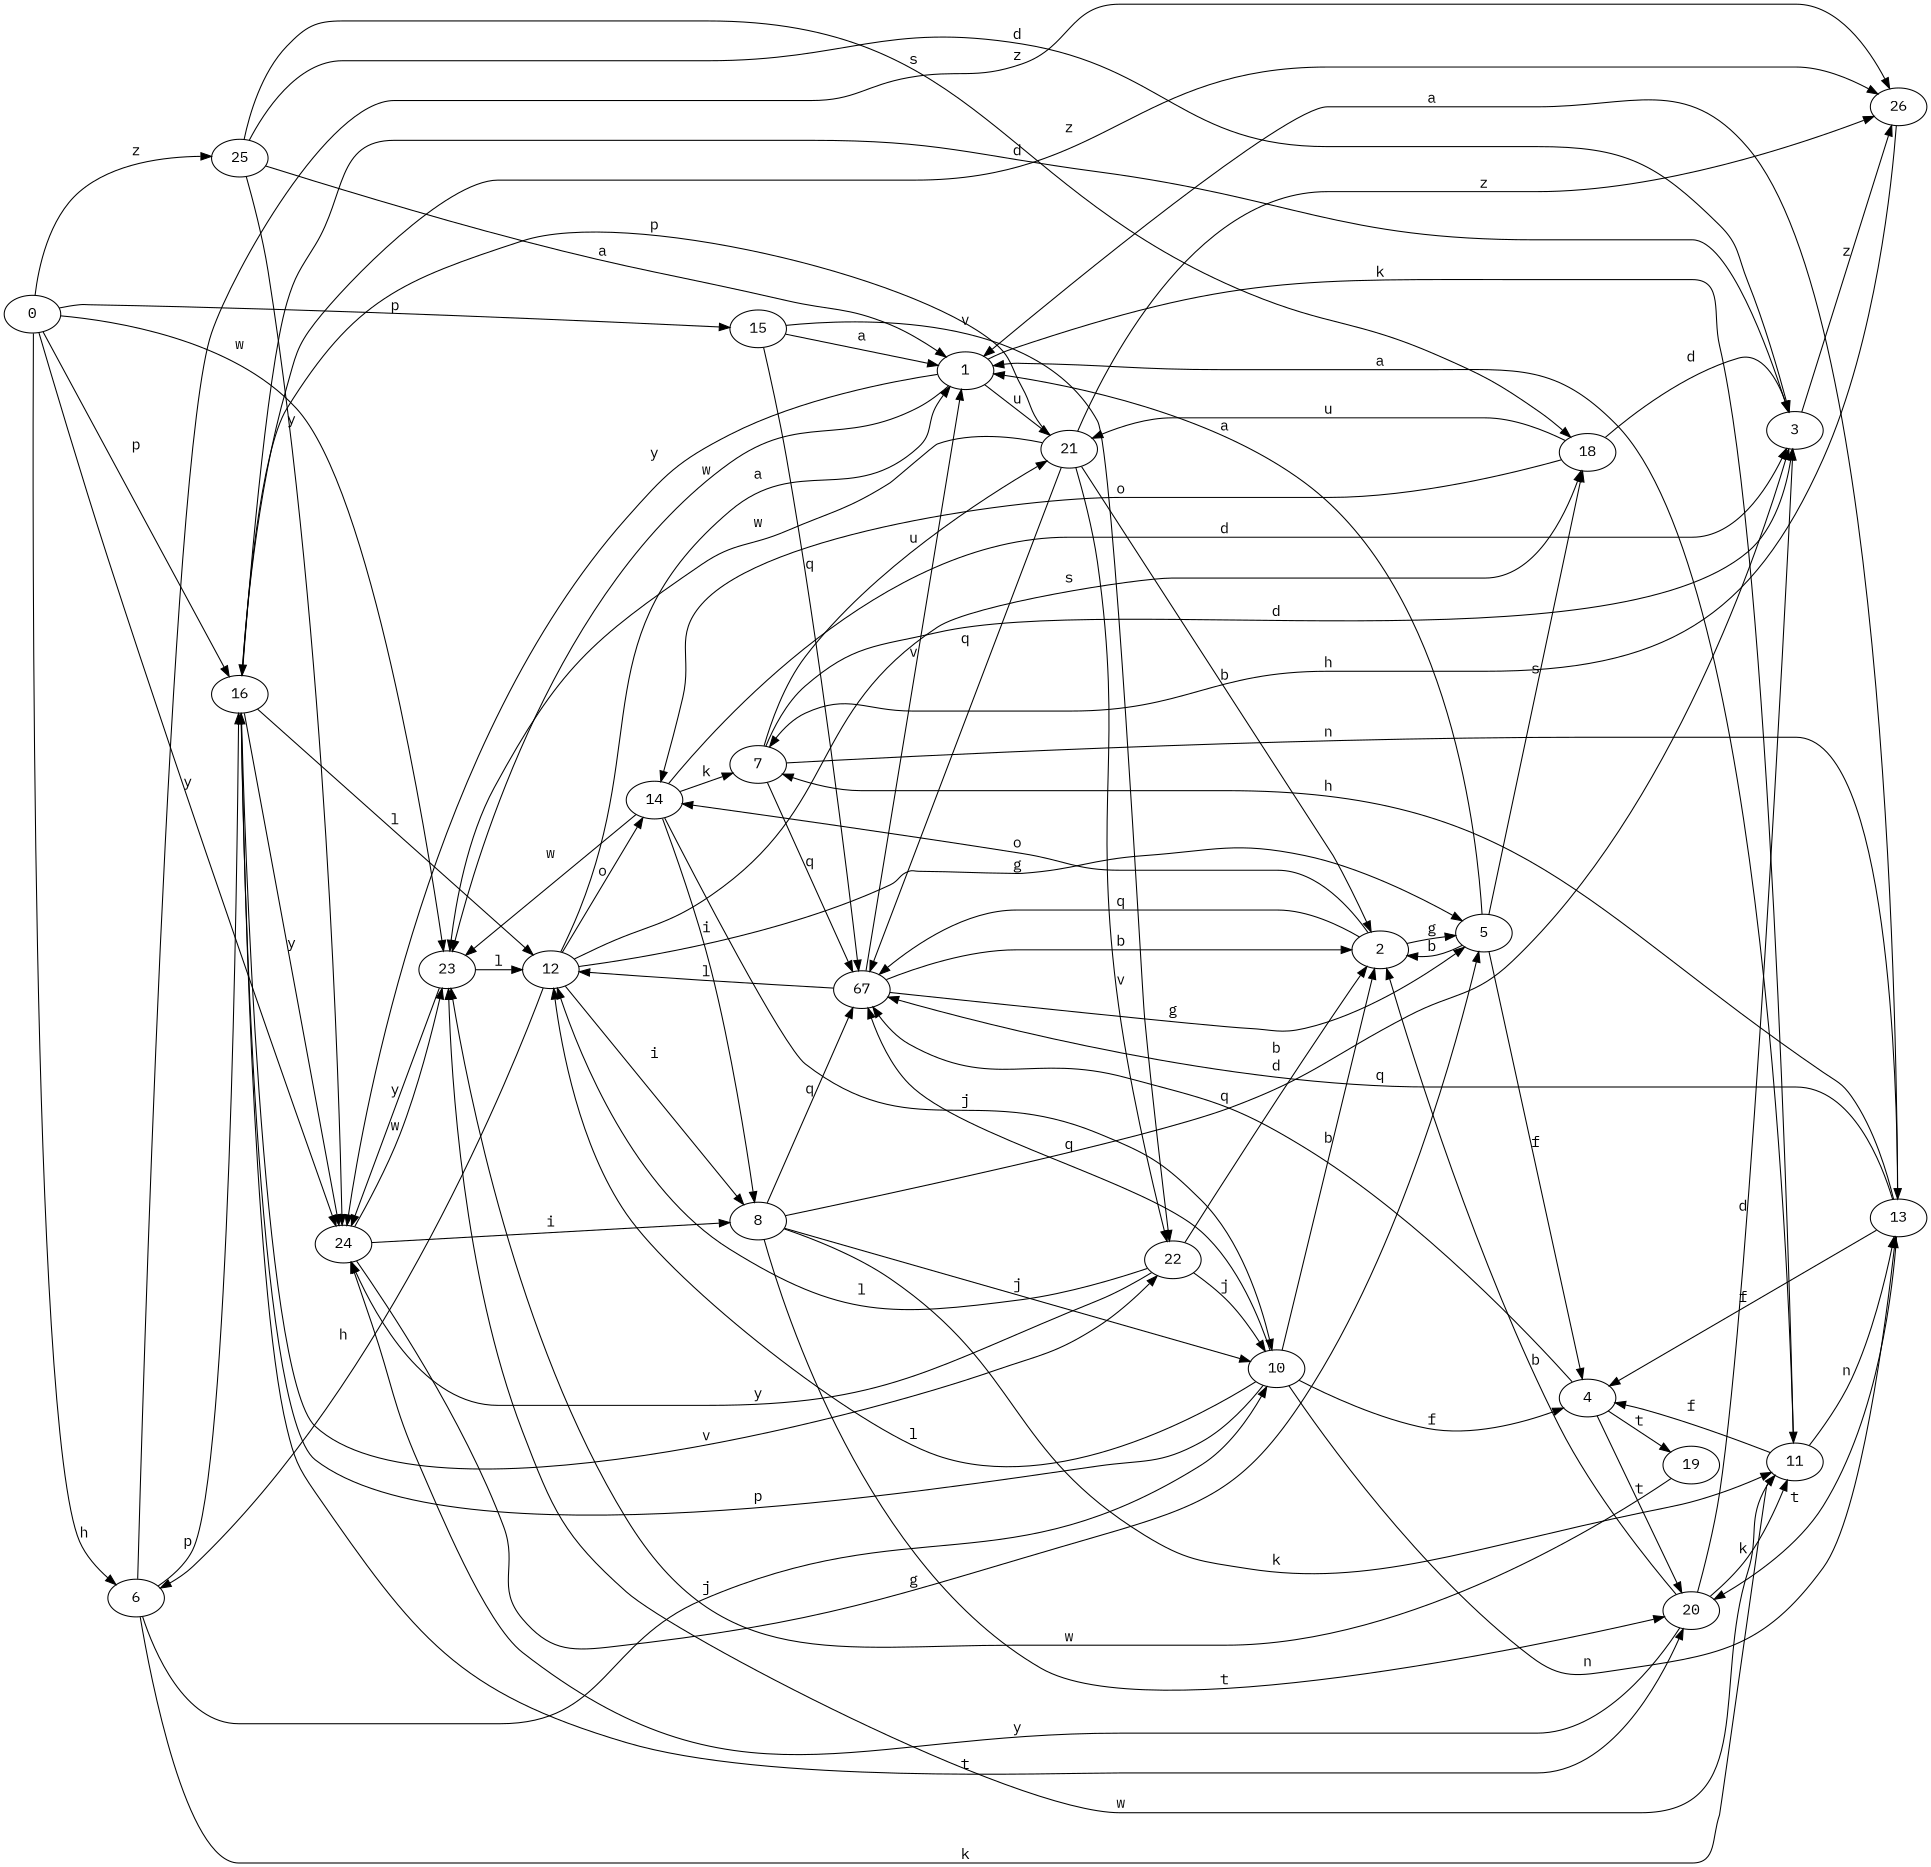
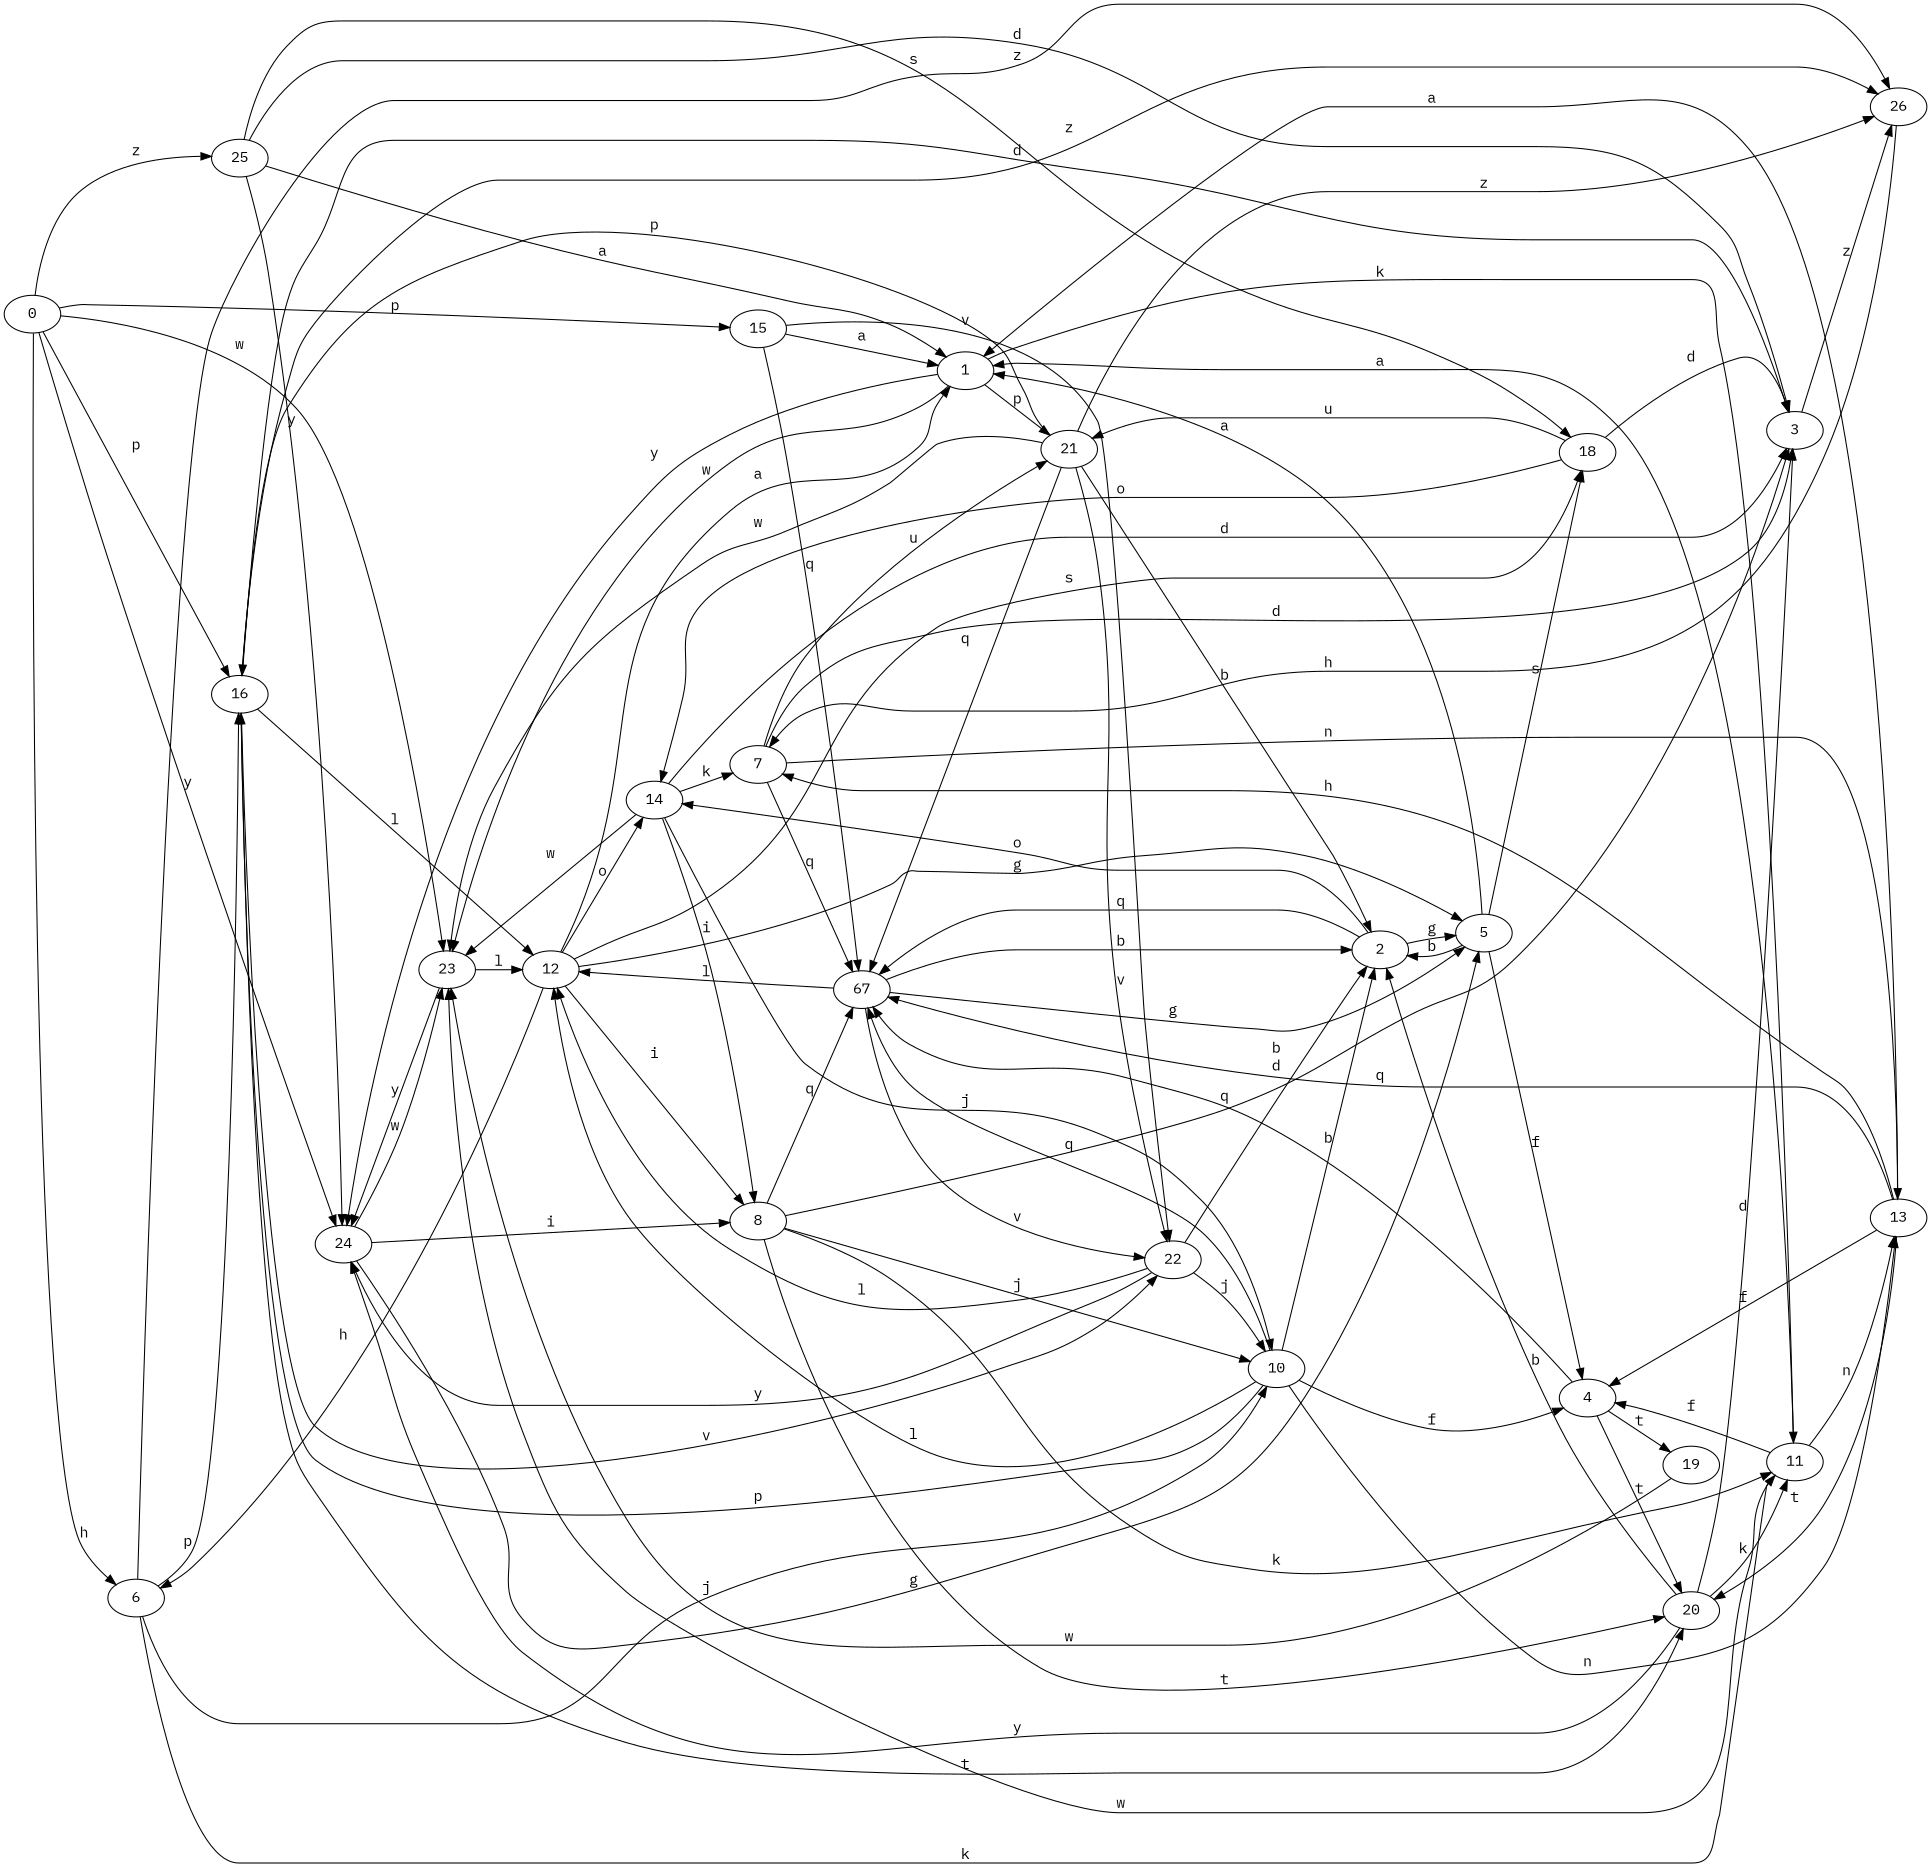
edge "1" -> "21": label "u" -> "p"
edge "67" -> "1": now "67" -> "22"
edge "16" -> "24": removed, label "y"
